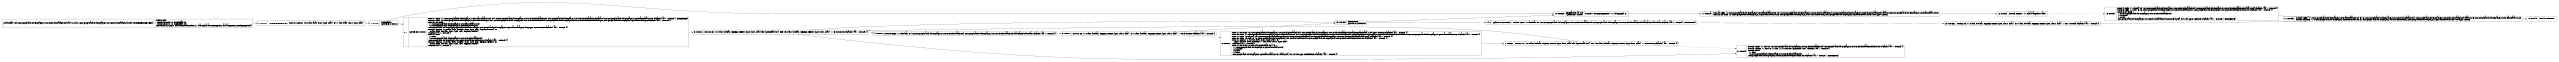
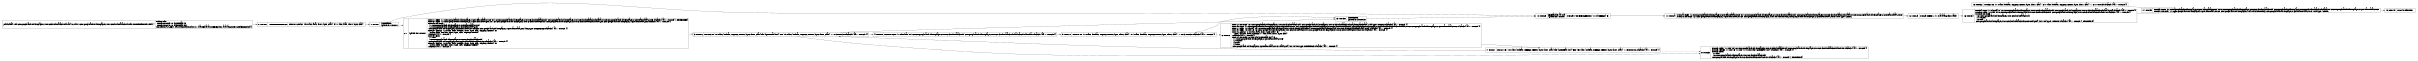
node "14: ?": removed
